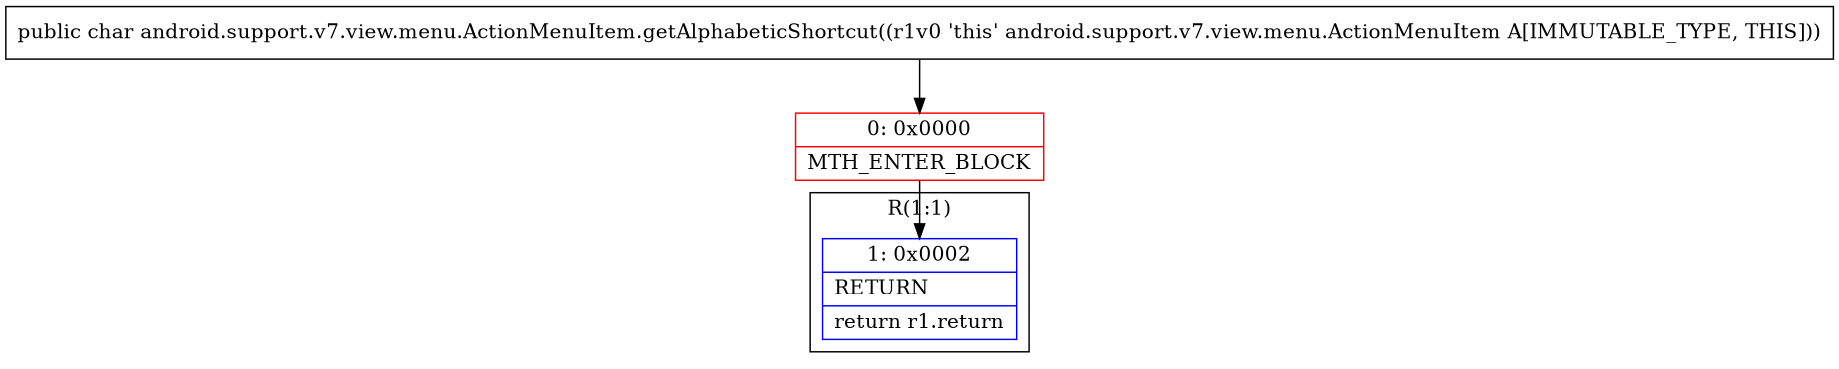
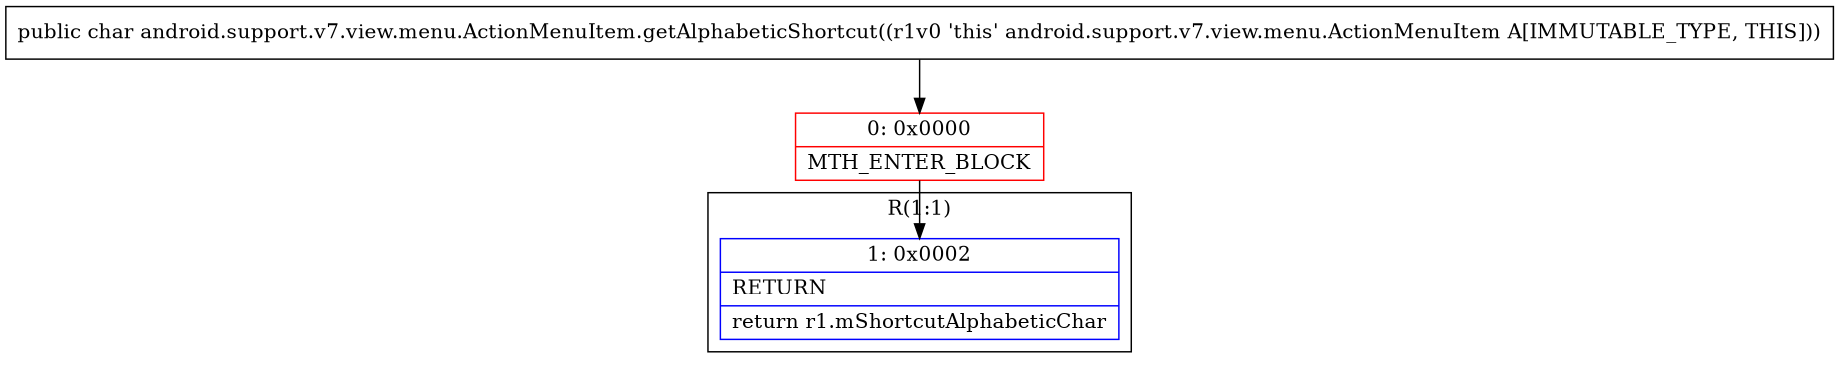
node "1: 0x0002": text "return r1.return" -> "return r1.mShortcutAlphabeticChar"
